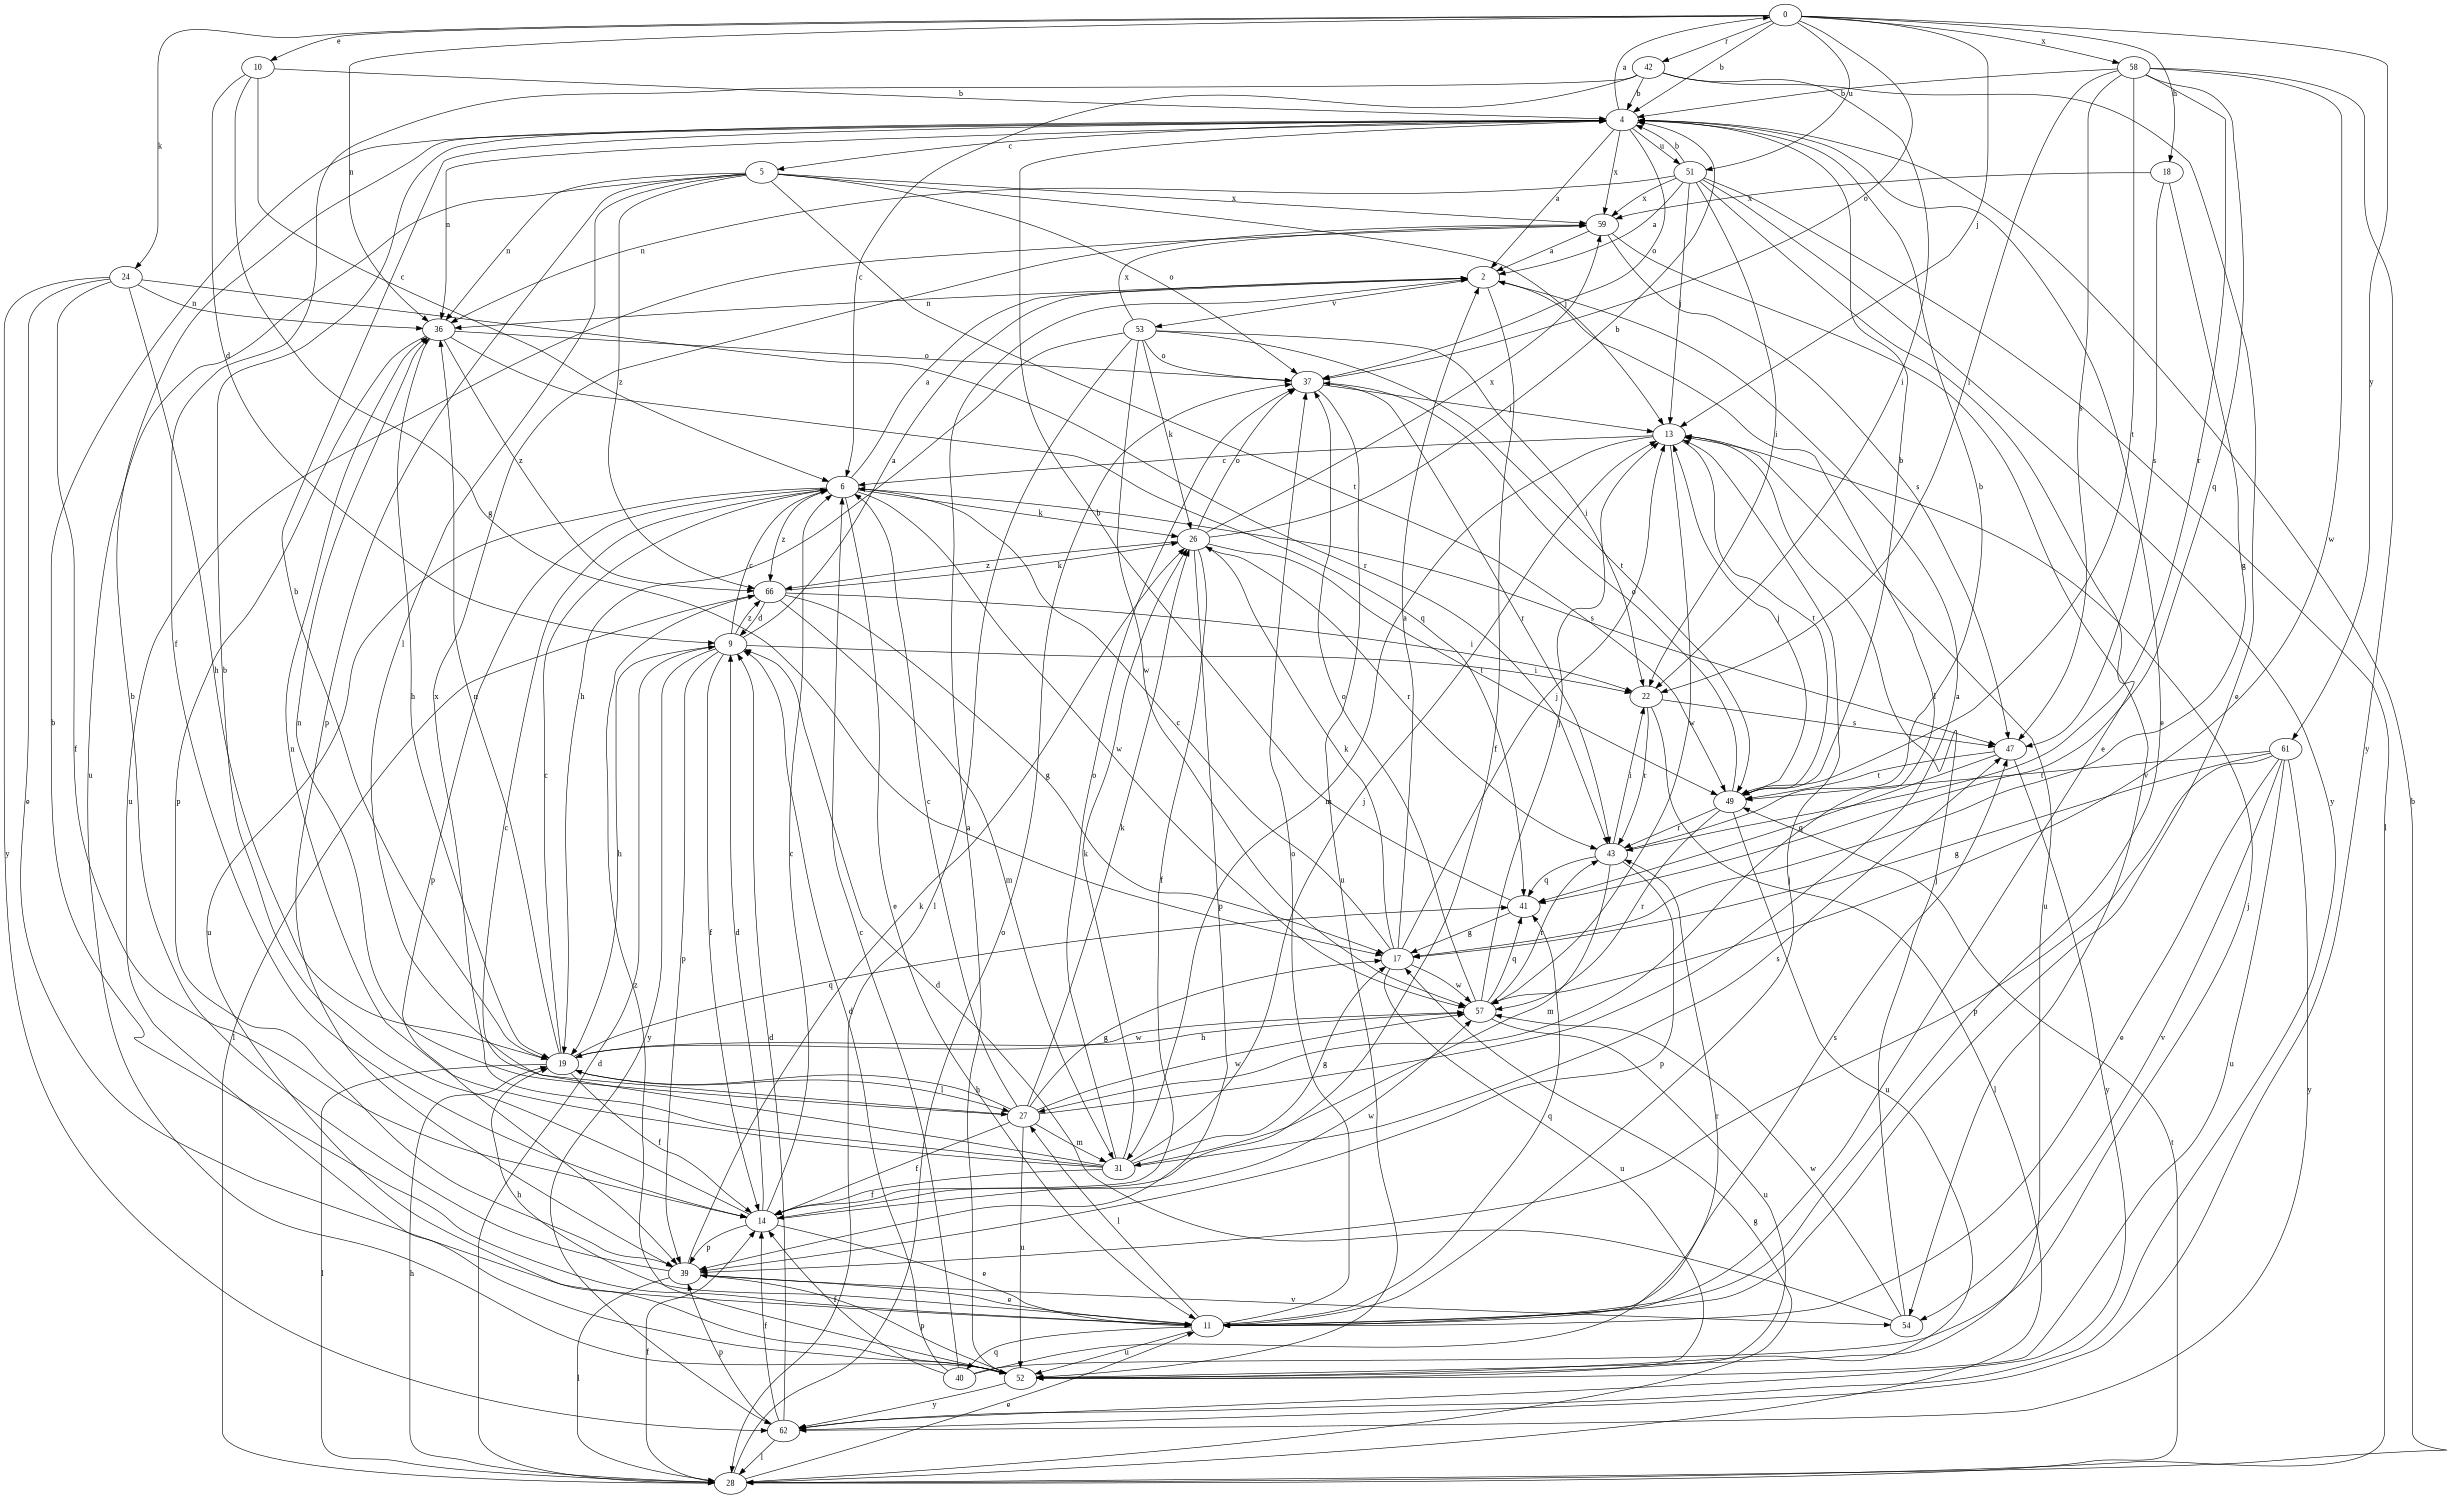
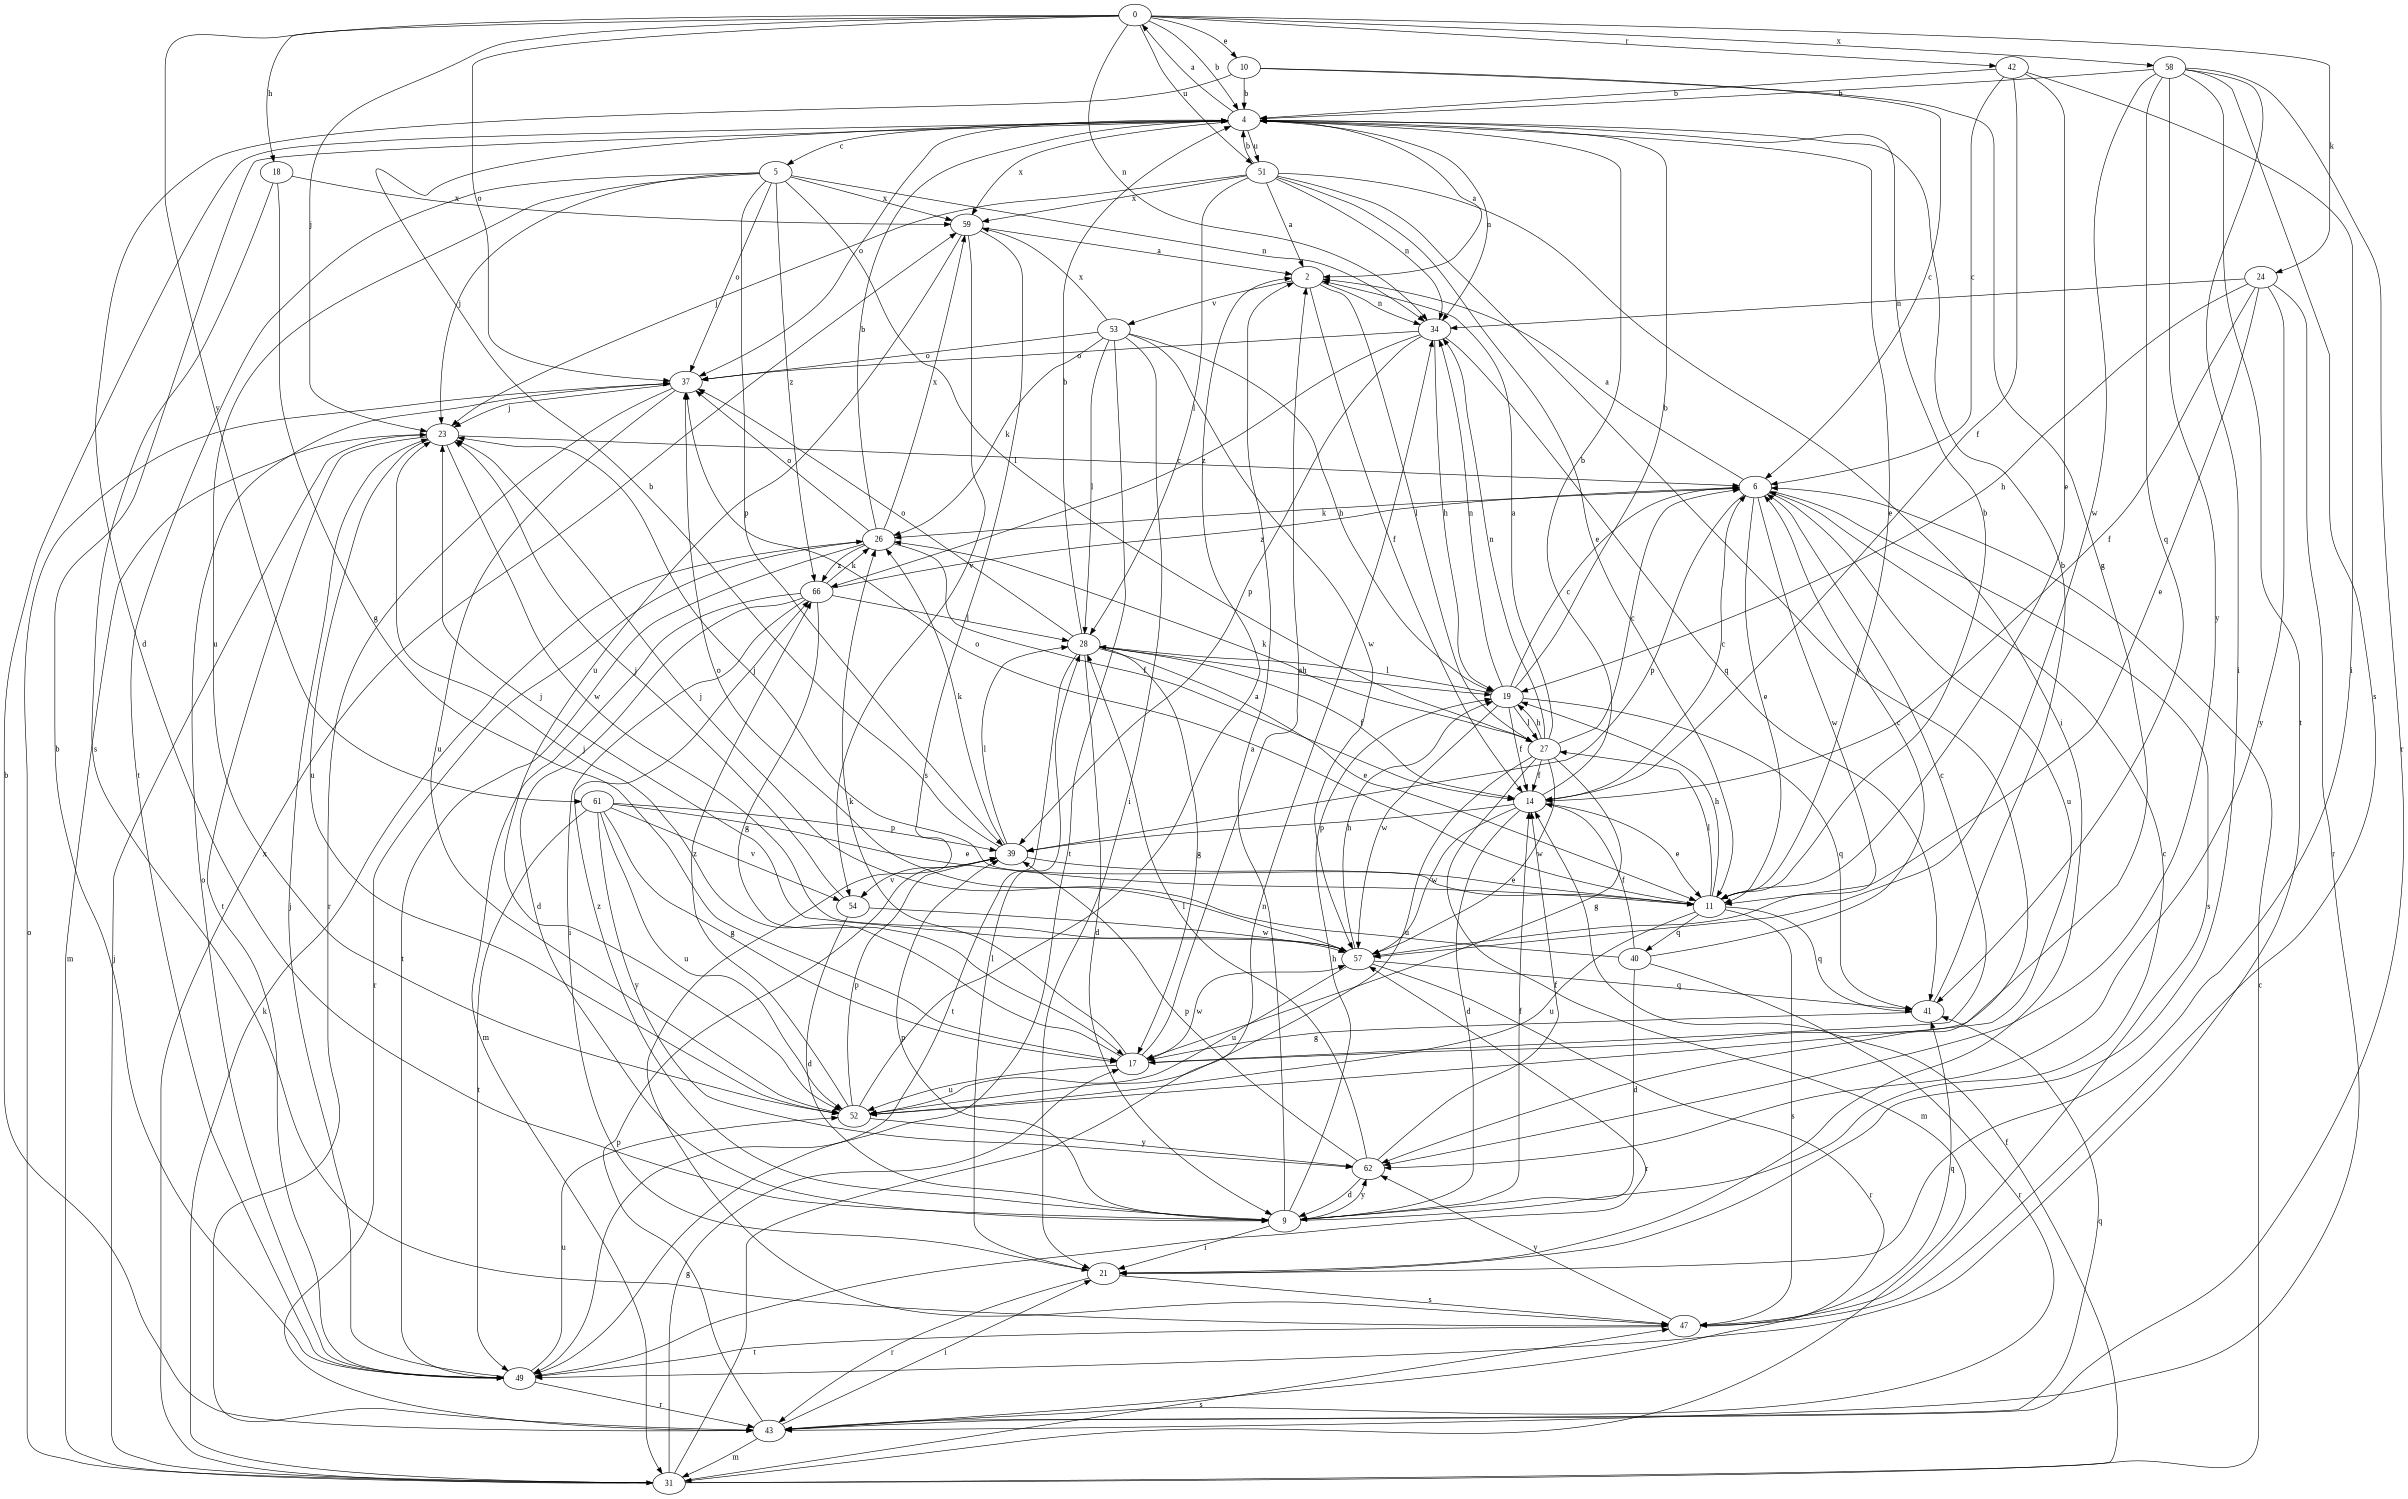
node "36": label "36" -> "34"
node "13": label "13" -> "23"
edge "6" -> "66": reversed
node "22": label "22" -> "21"
edge "26" -> "39": removed, label "p"
